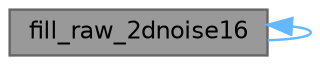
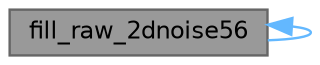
node "fill_raw_2dnoise16": label "fill_raw_2dnoise16" -> "fill_raw_2dnoise56"
